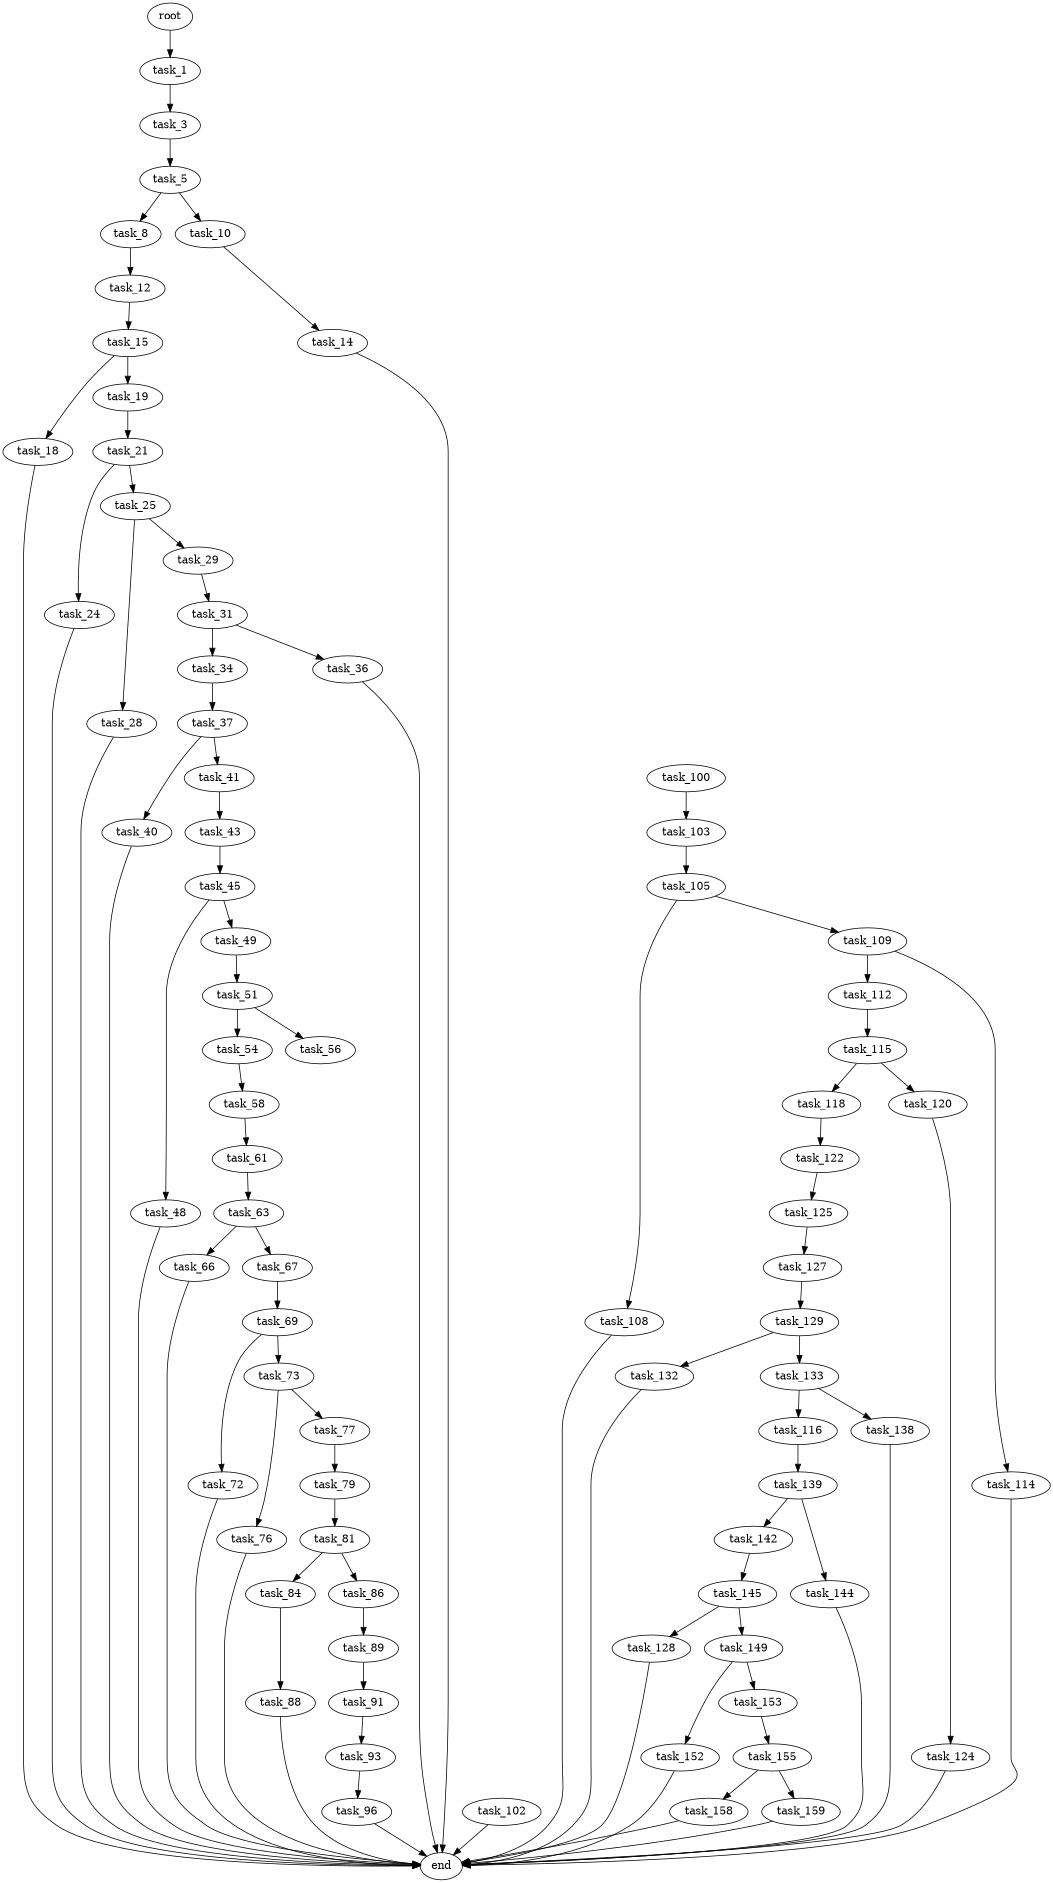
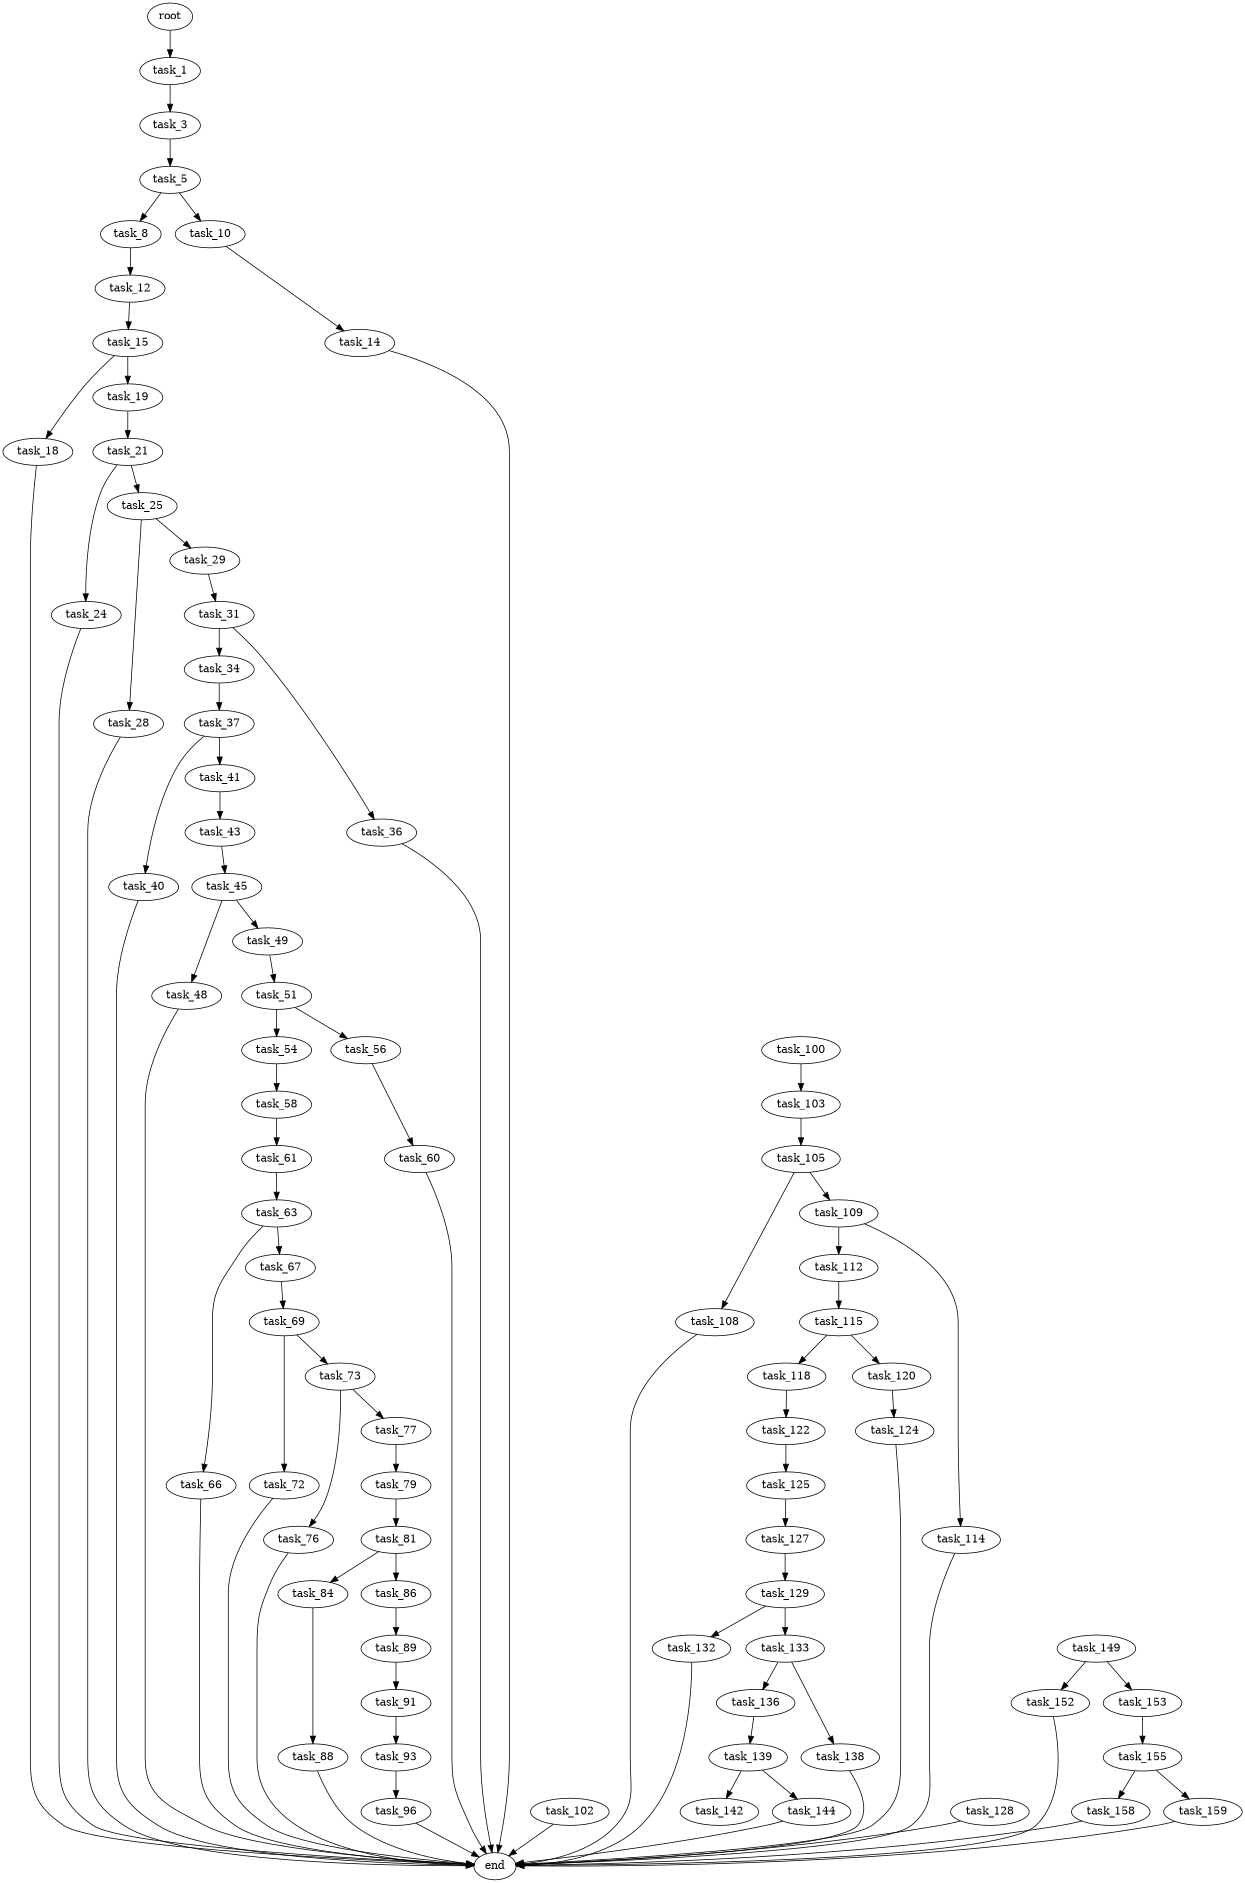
node "task_60": added
node "task_116": label "task_116" -> "task_136"
node "task_145": removed
